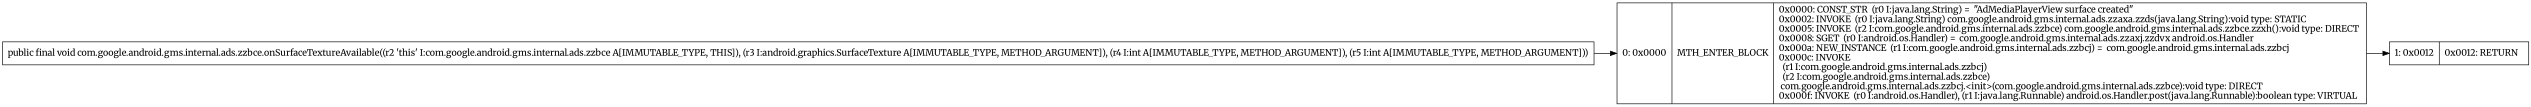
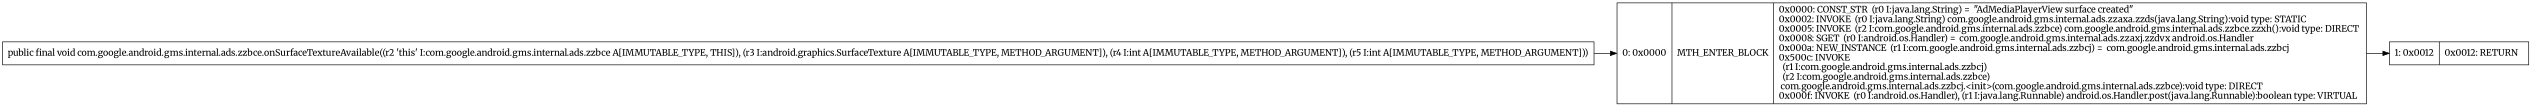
node "0: 0x0000": text "0x000c: INVOKE" -> "0x500c: INVOKE"
